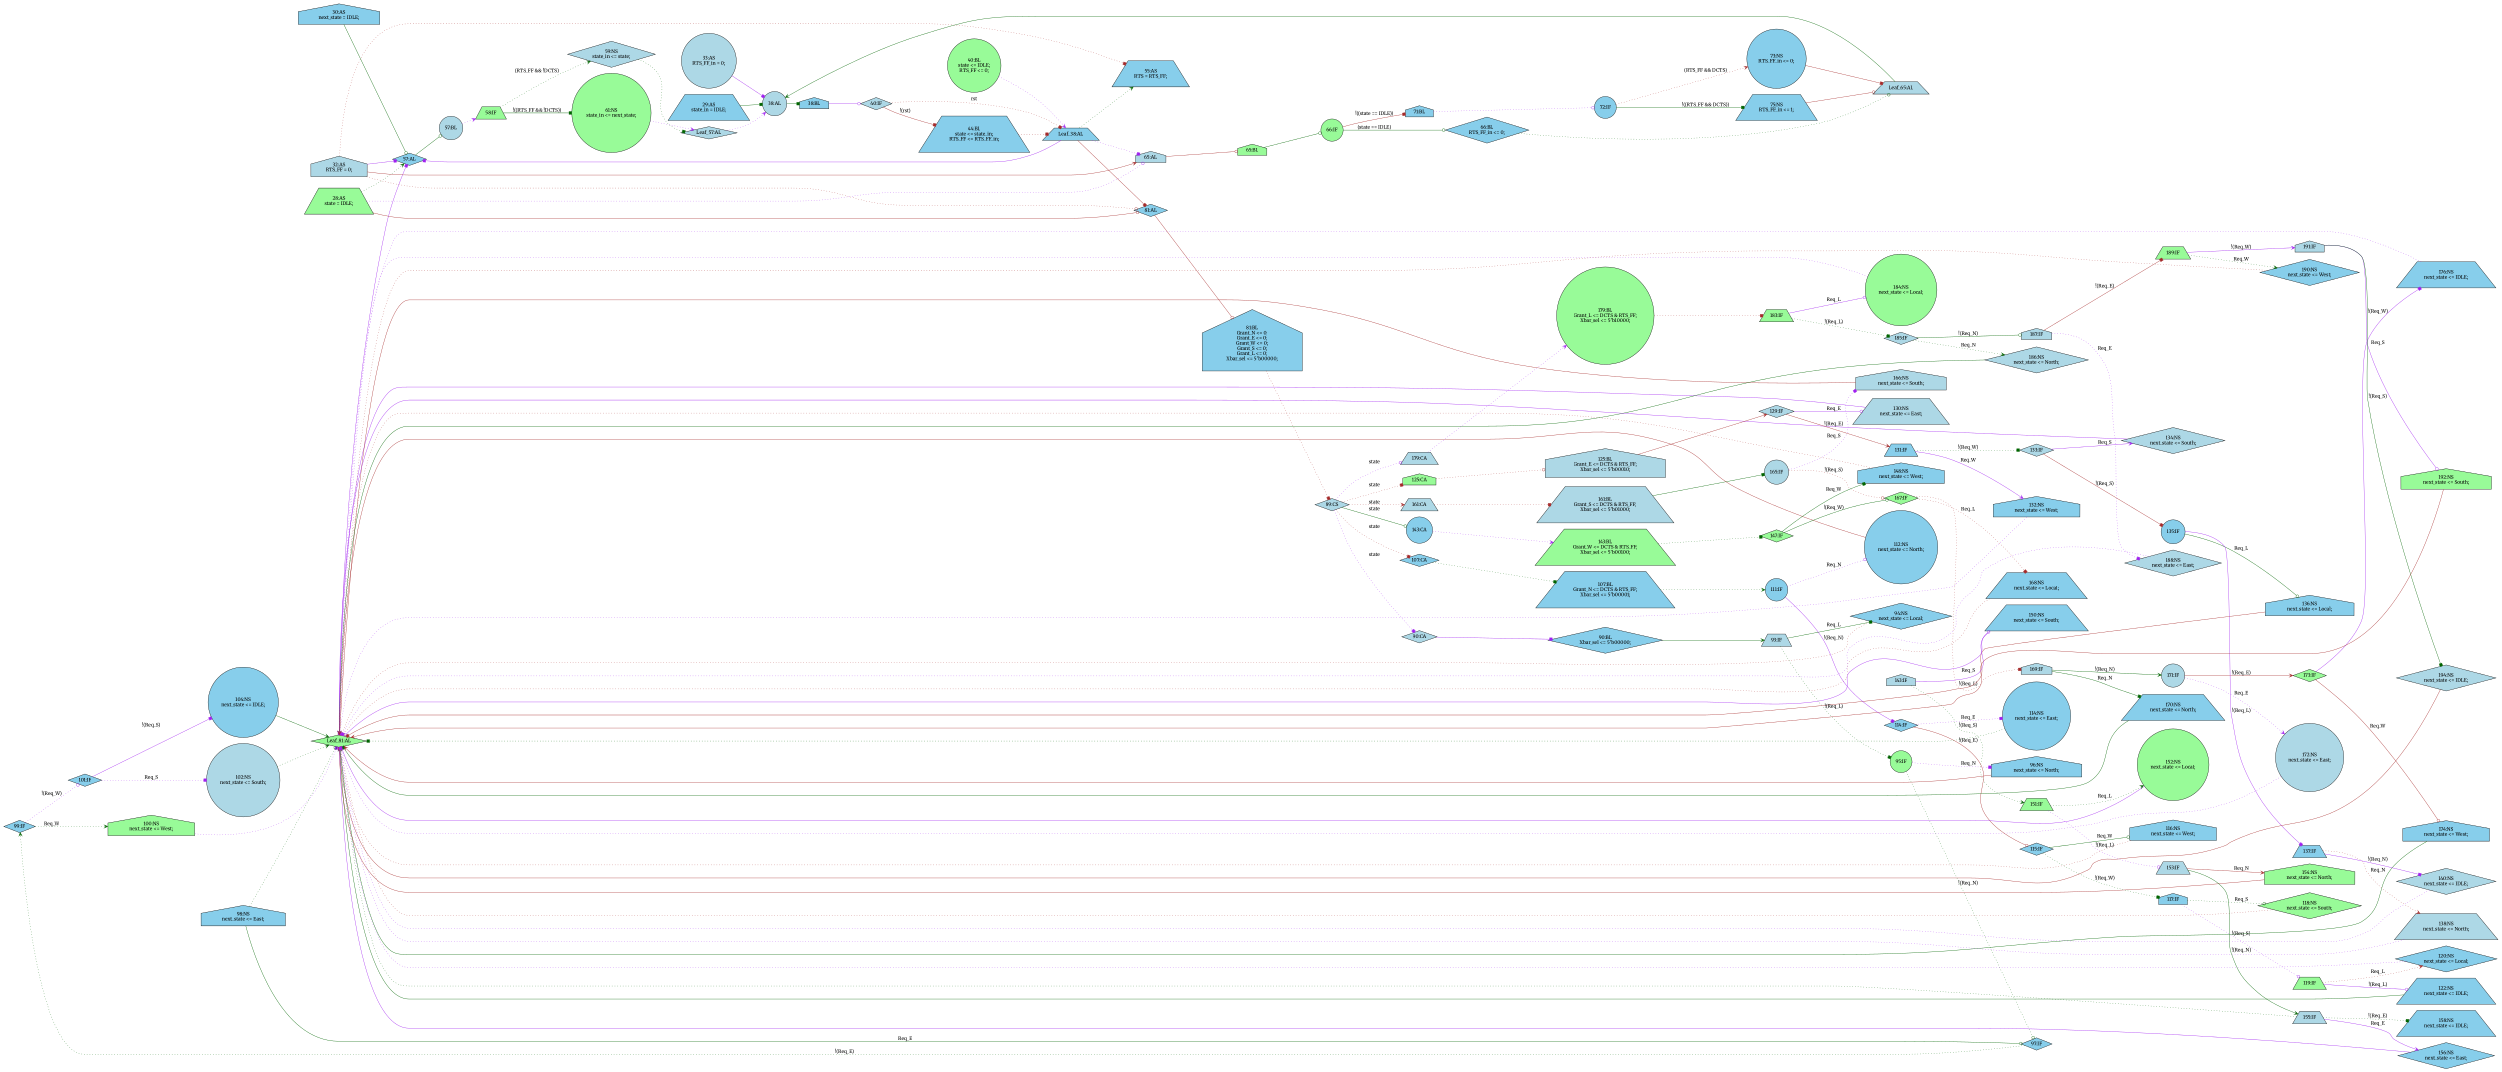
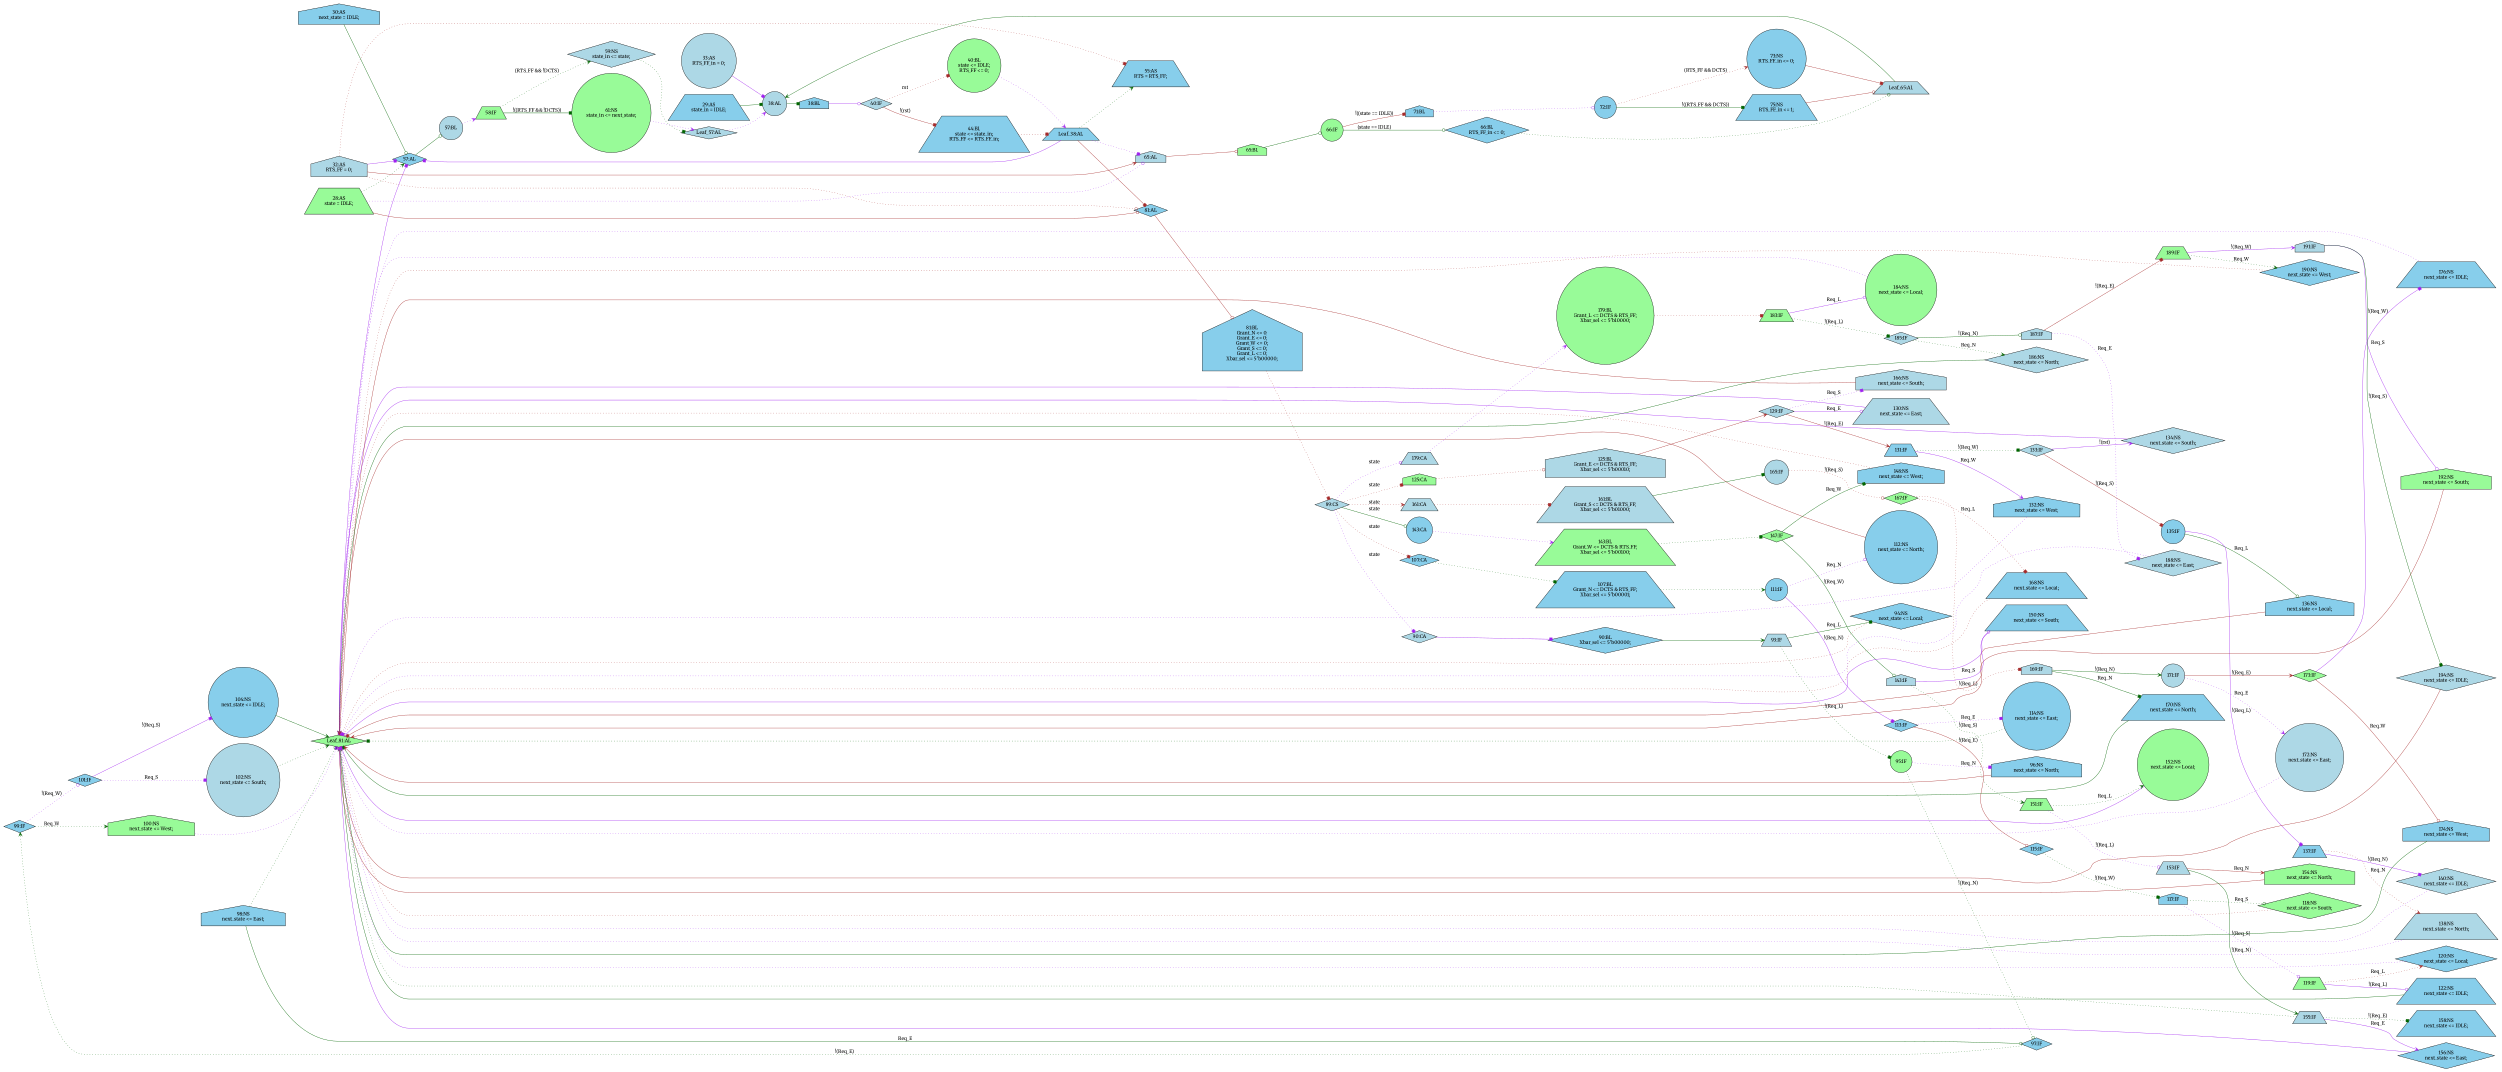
edge "40:IF" -> "Leaf_38:AL": now "40:IF" -> "40:BL state <= IDLE; RTS_FF <= 0;"
edge "133:IF" -> "134:NS next_state <= South;": label "Req_S" -> "!(rst)"
edge "165:IF" -> "166:NS next_state <= South;": now "129:IF" -> "166:NS next_state <= South;"
edge "147:IF" -> "167:IF": now "147:IF" -> "143:IF"
node "114:IF": label "114:IF" -> "113:IF"
node "116:NS next_state <= West;": removed
